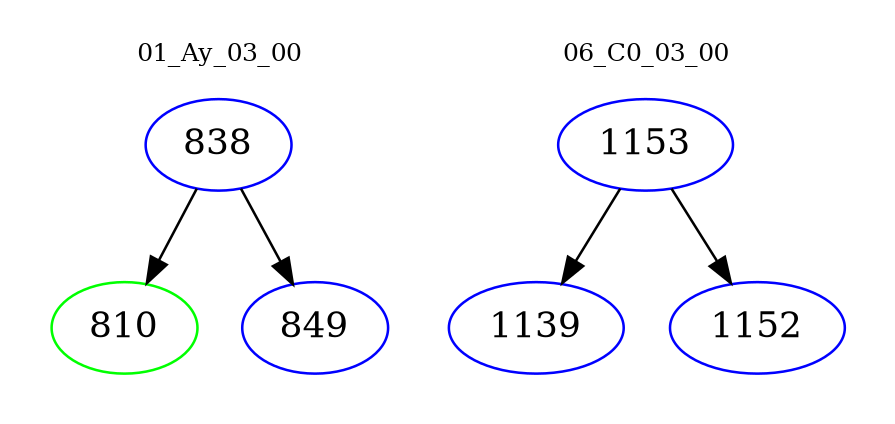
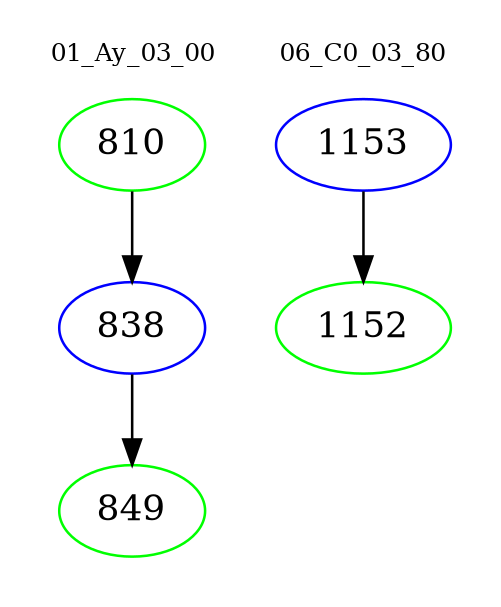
cluster "06_C0_03_00": label "06_C0_03_00" -> "06_C0_03_80"
edge "838" -> "810": reversed
node "849": color blue -> green
node "1139": removed
node "1152": color blue -> green
